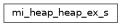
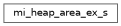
node "mi_heap_heap_ex_s": label "mi_heap_heap_ex_s" -> "mi_heap_area_ex_s"
